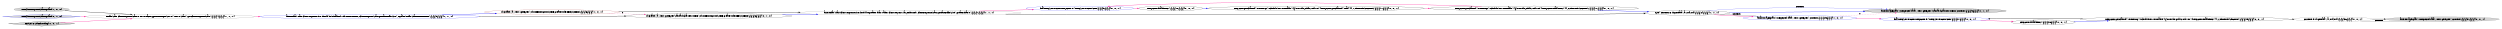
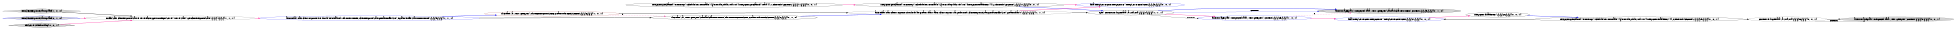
node "nettyCnxn.disableRecv()@@@10@@@['0', '0', '1']": removed
node "testClientResponseStatsUpdate['1', '0', '0']": shape ellipse -> diamond
